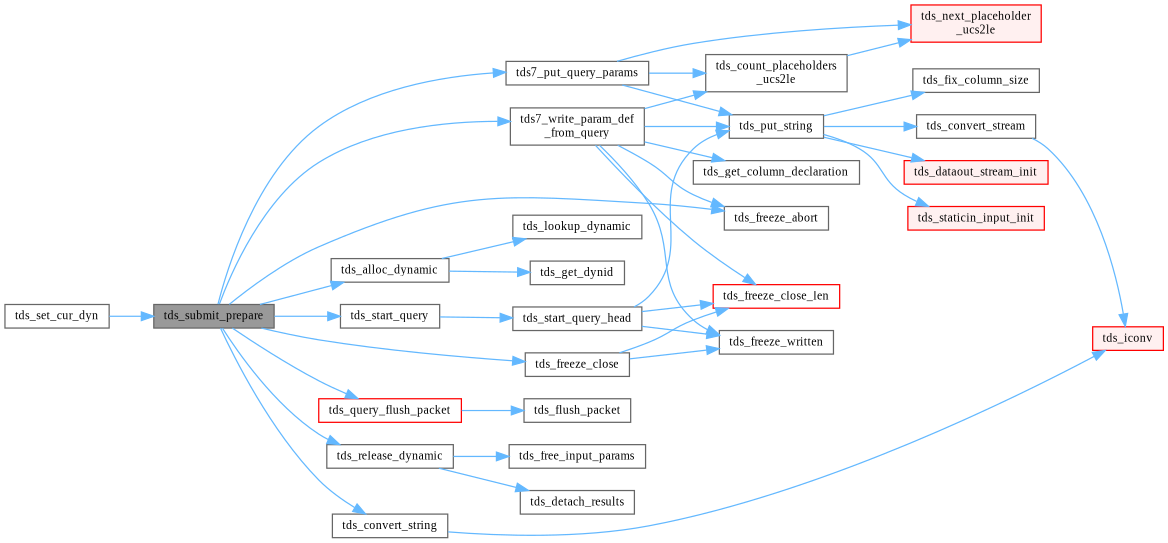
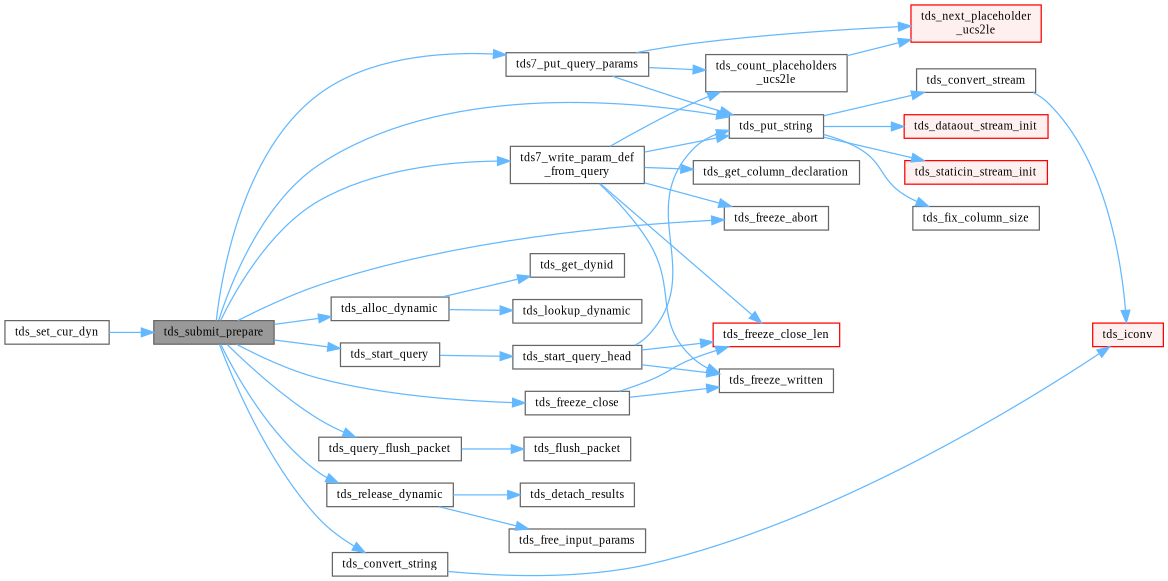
edge "tds_submit_prepare" -> "tds_put_string": added
node "tds_staticin_input_init": label "tds_staticin_input_init" -> "tds_staticin_stream_init"
node "tds_query_flush_packet": color red -> grey40
